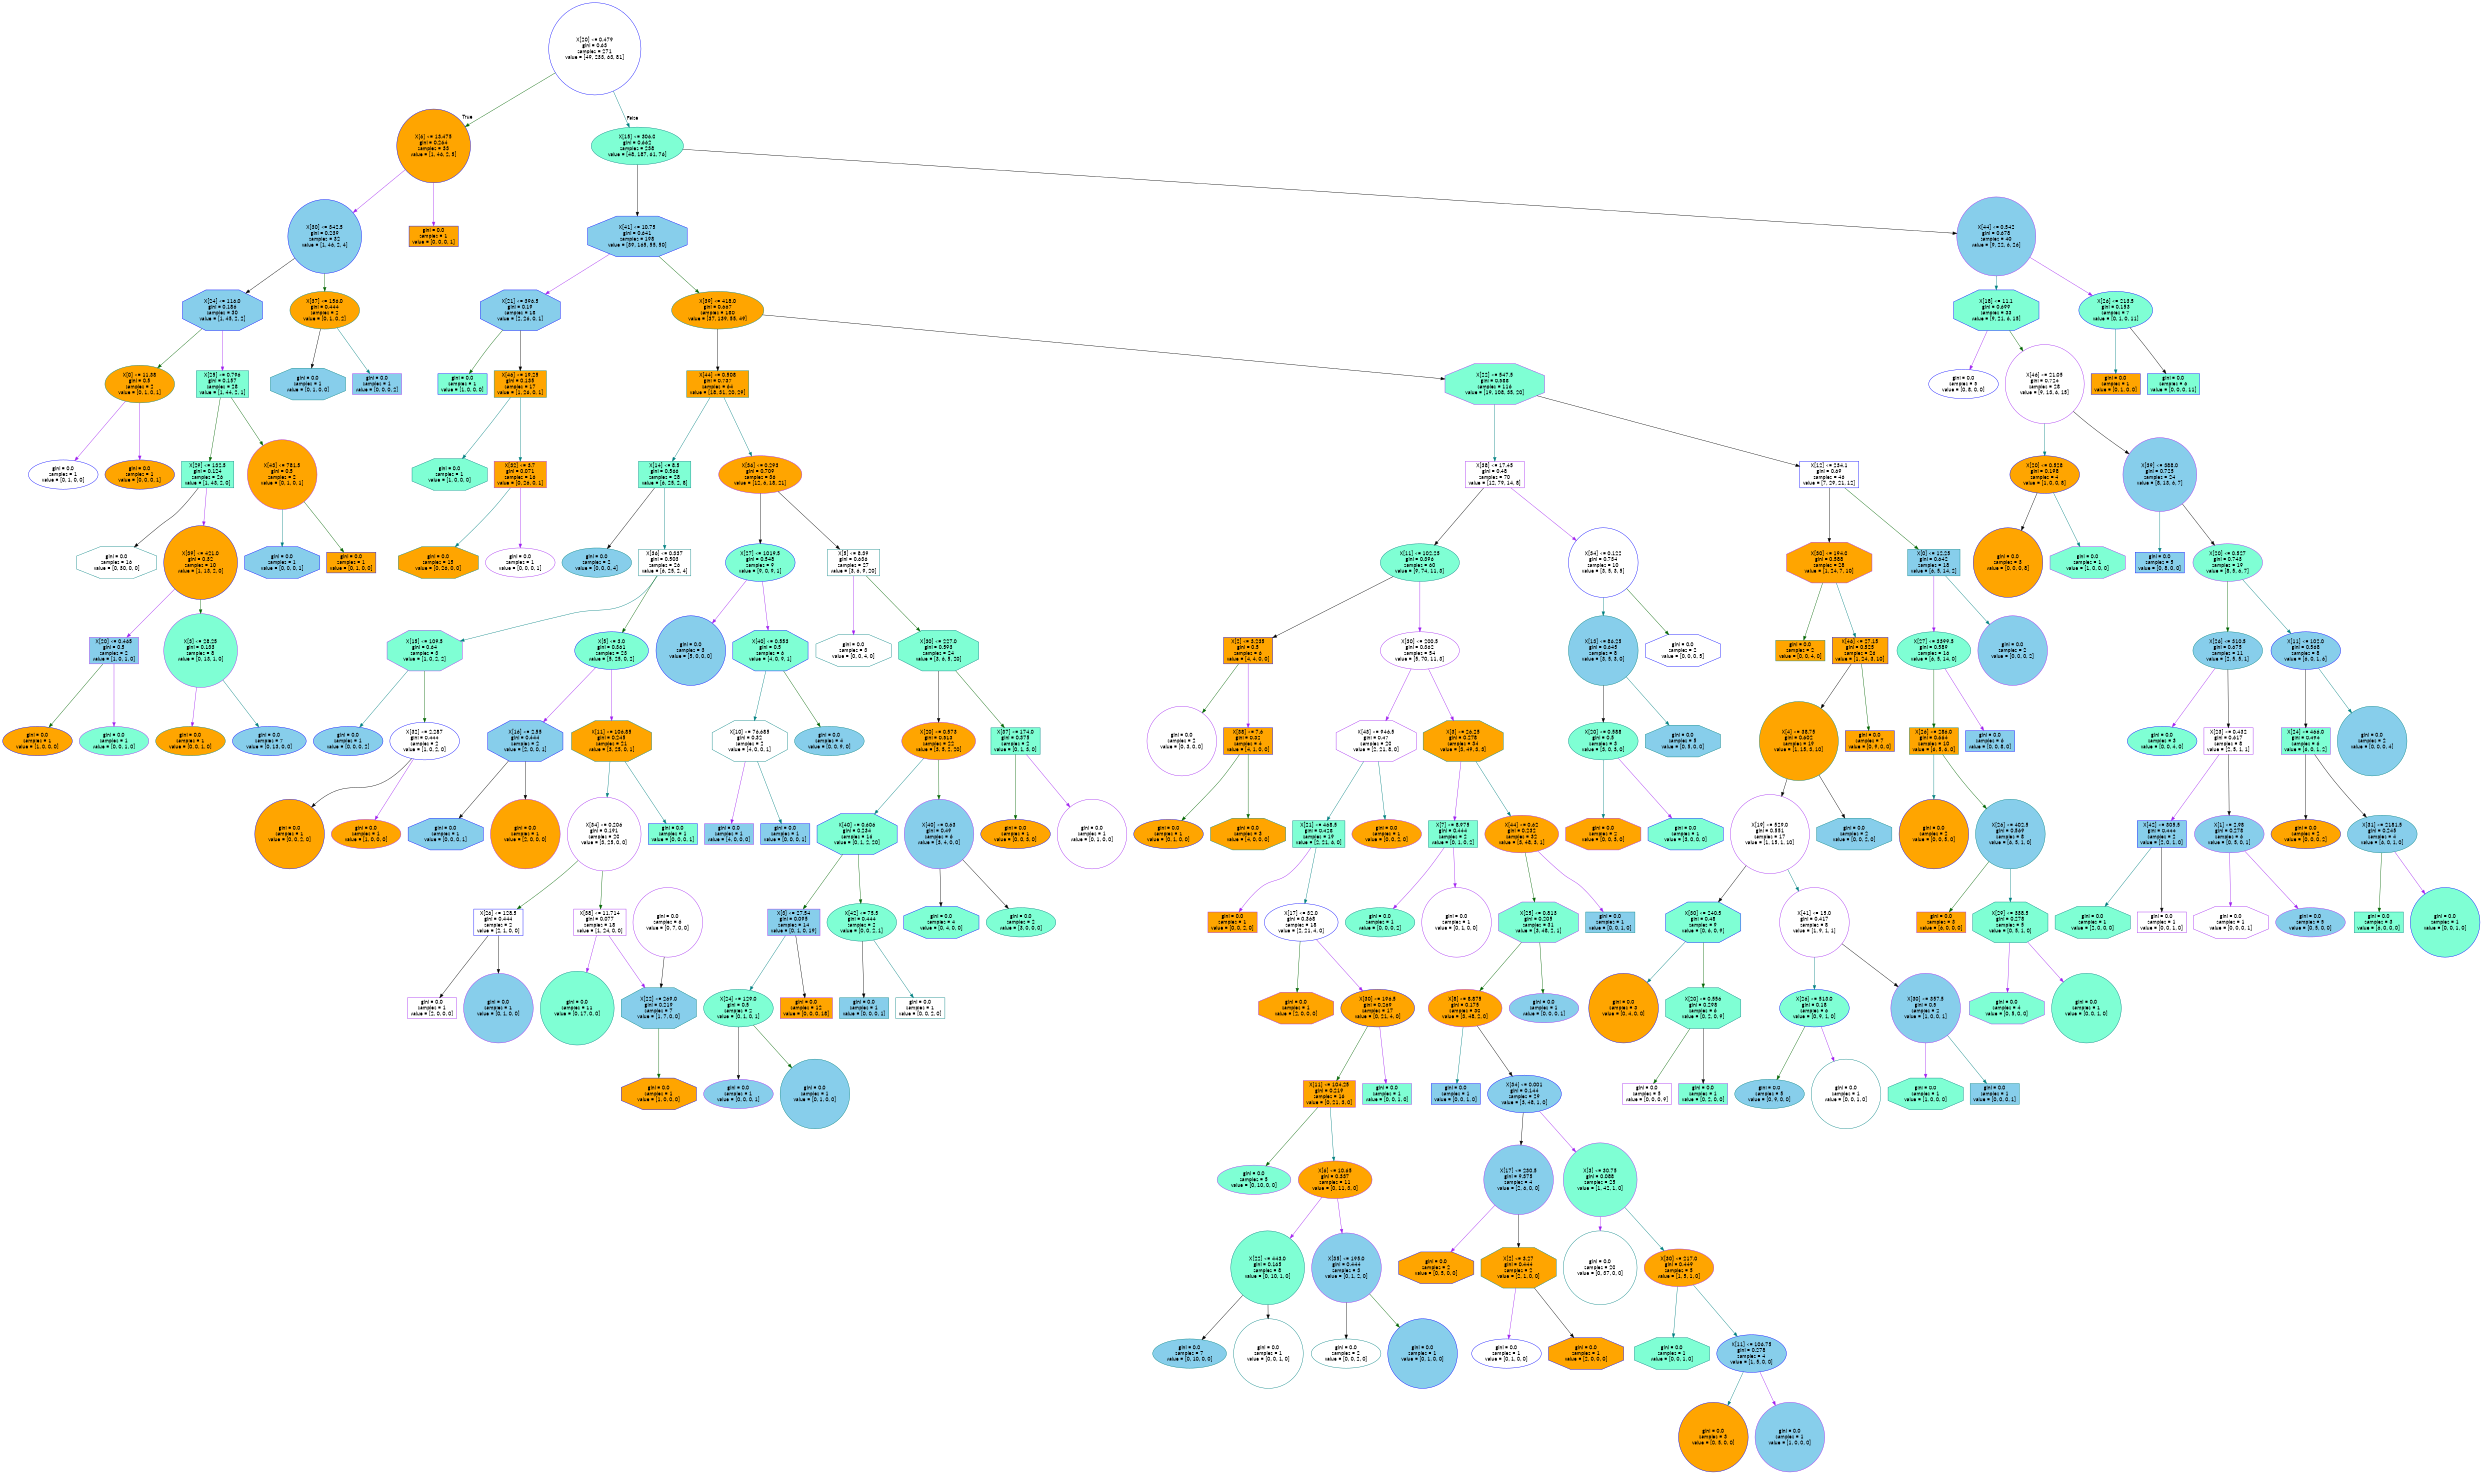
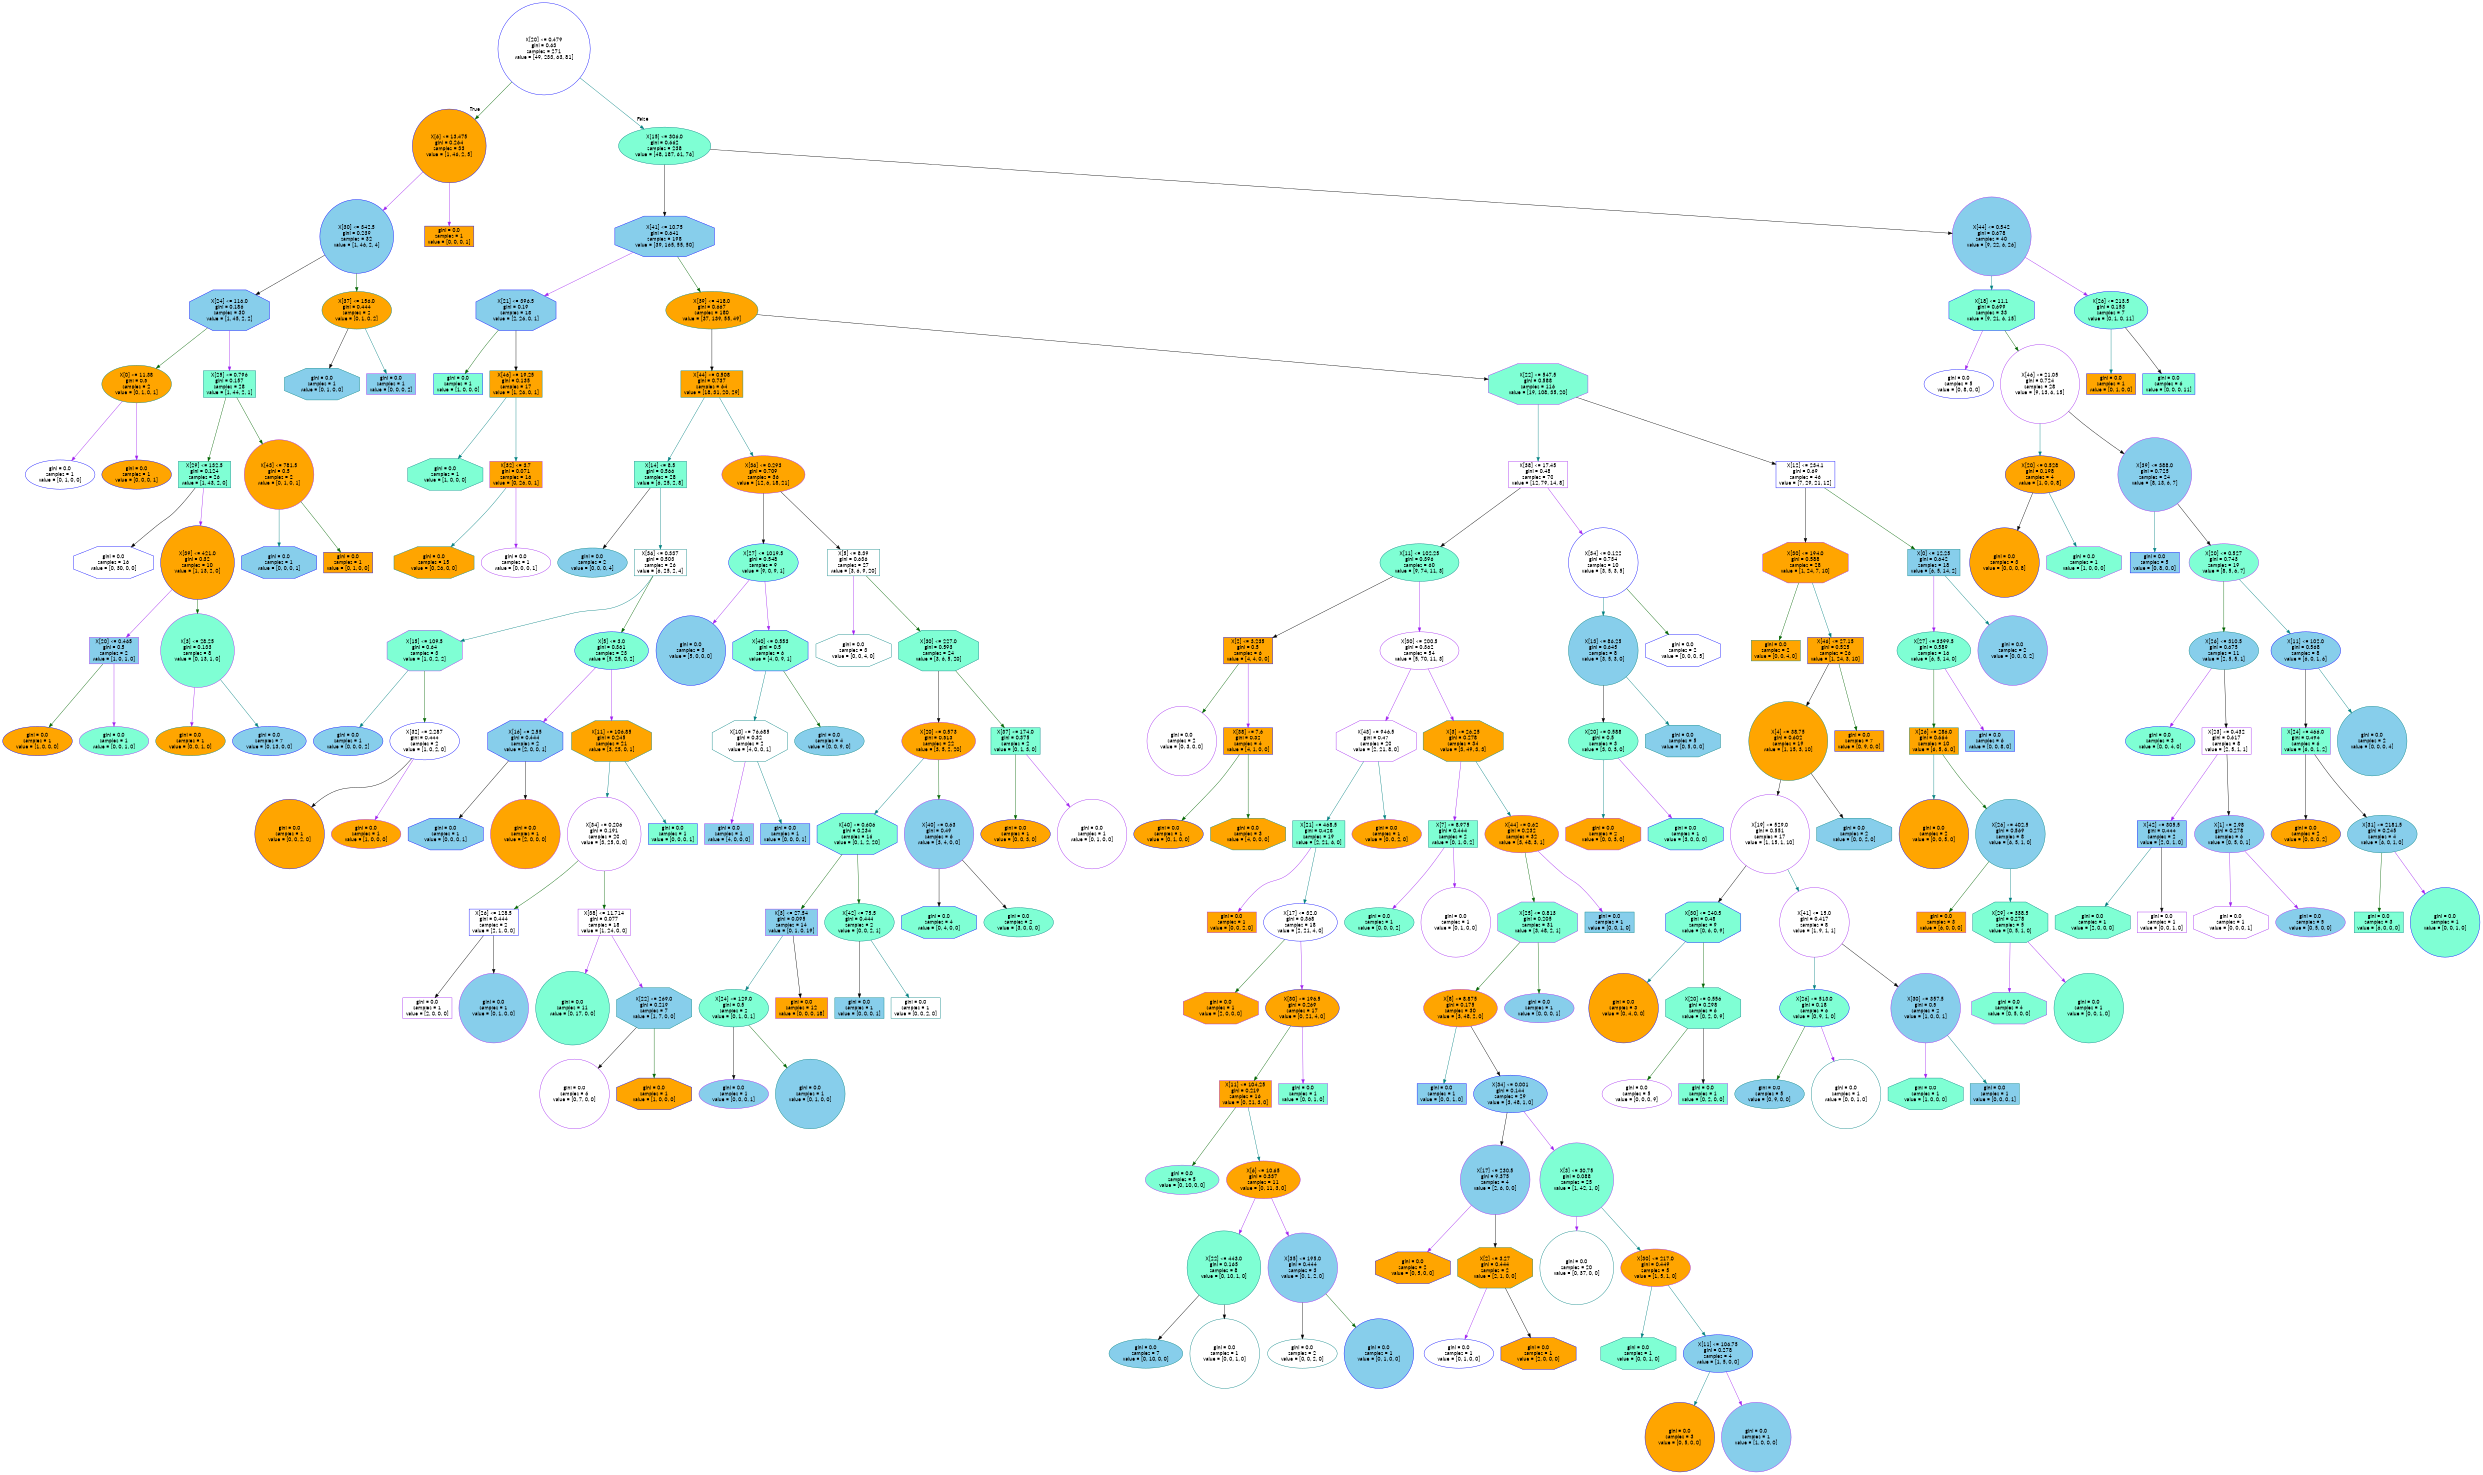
node "gini = 0.0 samples = 16 value = [0, 30, 0, 0]": color teal -> blue
edge "gini = 0.0 samples = 6 value = [0, 7, 0, 0]" -> "X[22] <= 269.0 gini = 0.219 samples = 7 value = [1, 7, 0, 0]": reversed
node "gini = 0.0 samples = 5 value = [0, 0, 0, 9]": shape box -> ellipse
